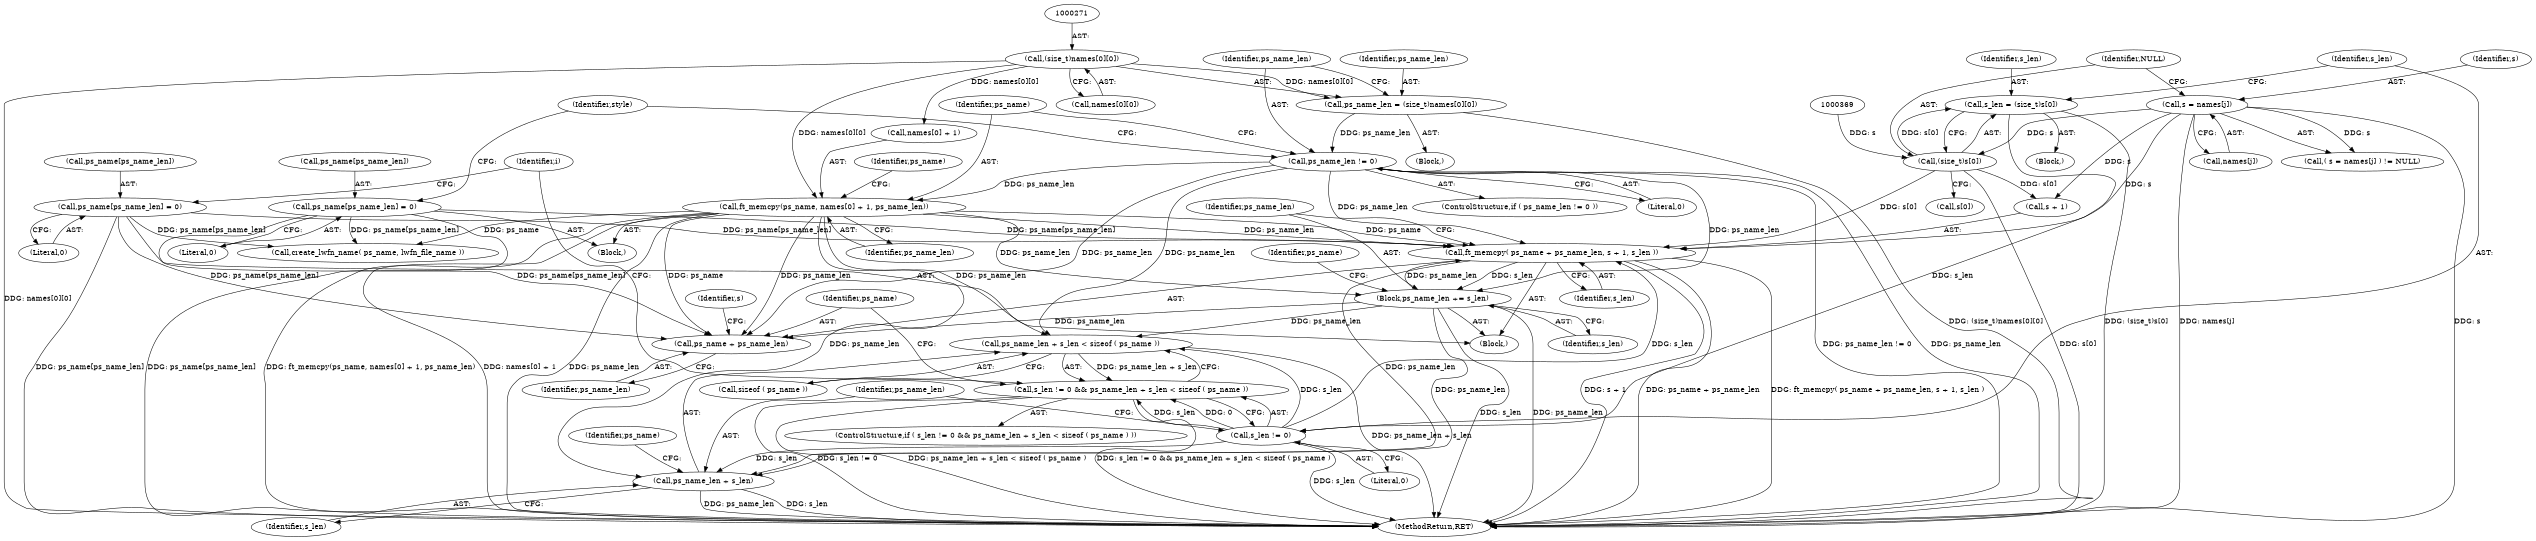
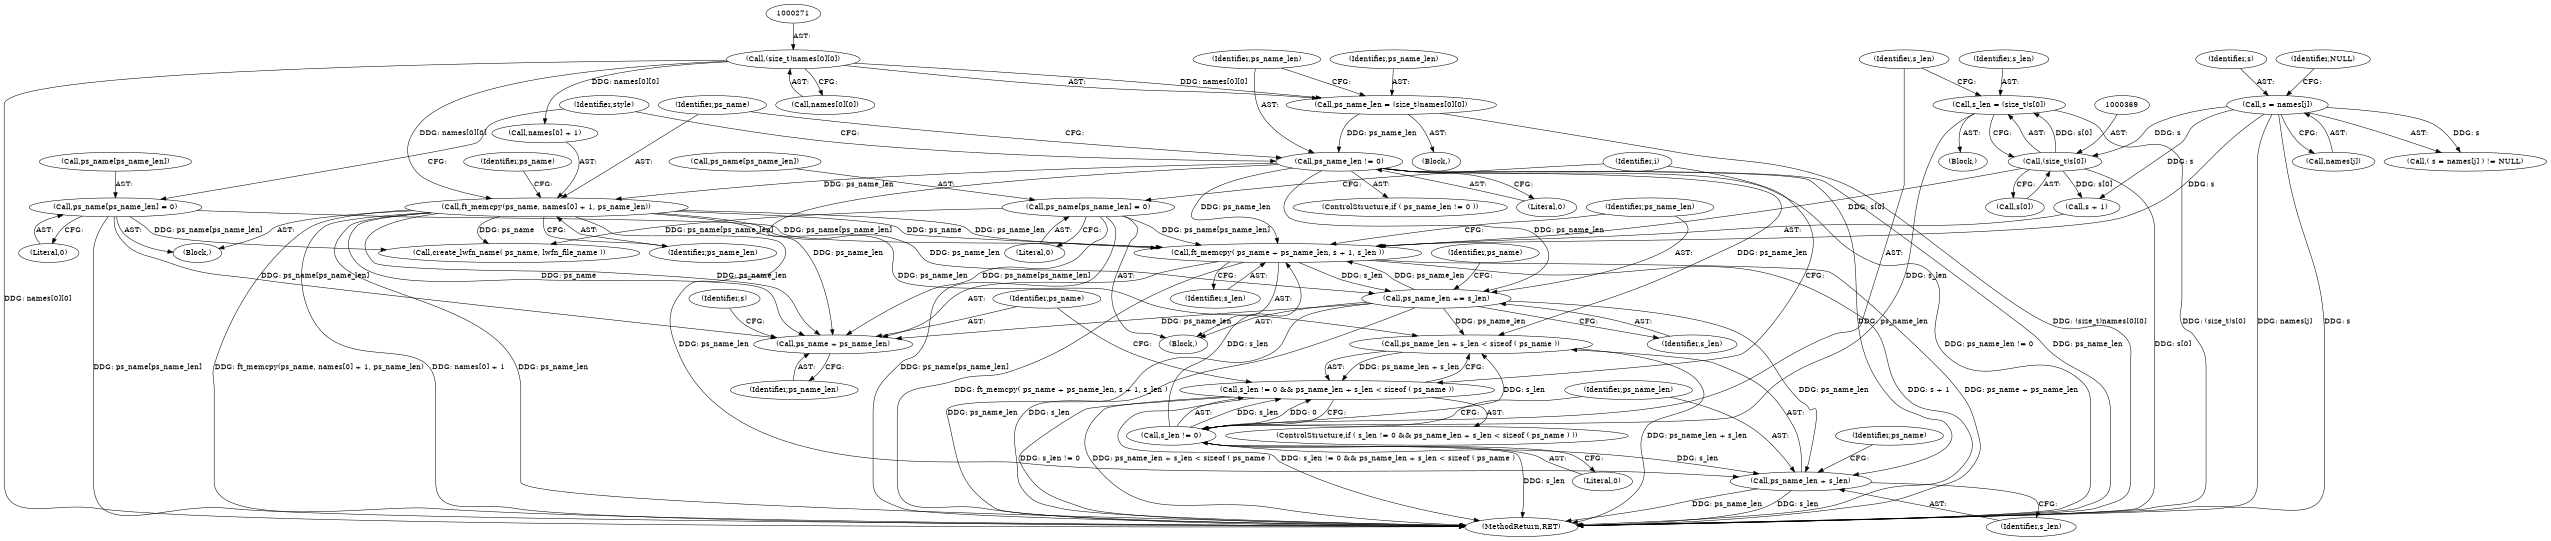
edge "(Identifier,NULL)" -> "(Call,(size_t)s[0])": now "(Call,s[0])" -> "(Call,(size_t)s[0])"
edge "1000369" -> "(Call,(size_t)s[0])": label "DDG: s" -> "AST: "
node "(Block,ps_name_len += s_len)": label "(Block,ps_name_len += s_len)" -> "(Call,ps_name_len += s_len)"
node "(Call,sizeof ( ps_name ))": removed
edge "(Call,ft_memcpy( ps_name + ps_name_len, s + 1, s_len ))" -> "(Call,ps_name_len + s_len)": now "(Call,ps_name_len != 0)" -> "(Call,ps_name_len + s_len)"
